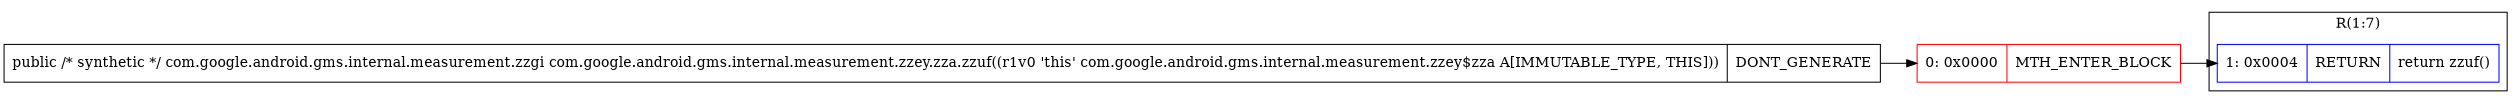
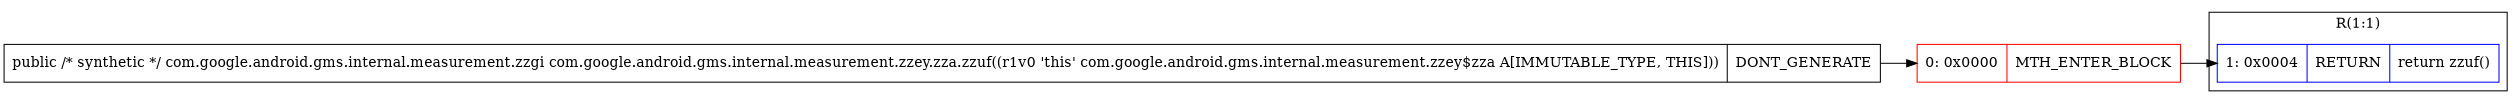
cluster "R(1:7)": label "R(1:7)" -> "R(1:1)"
